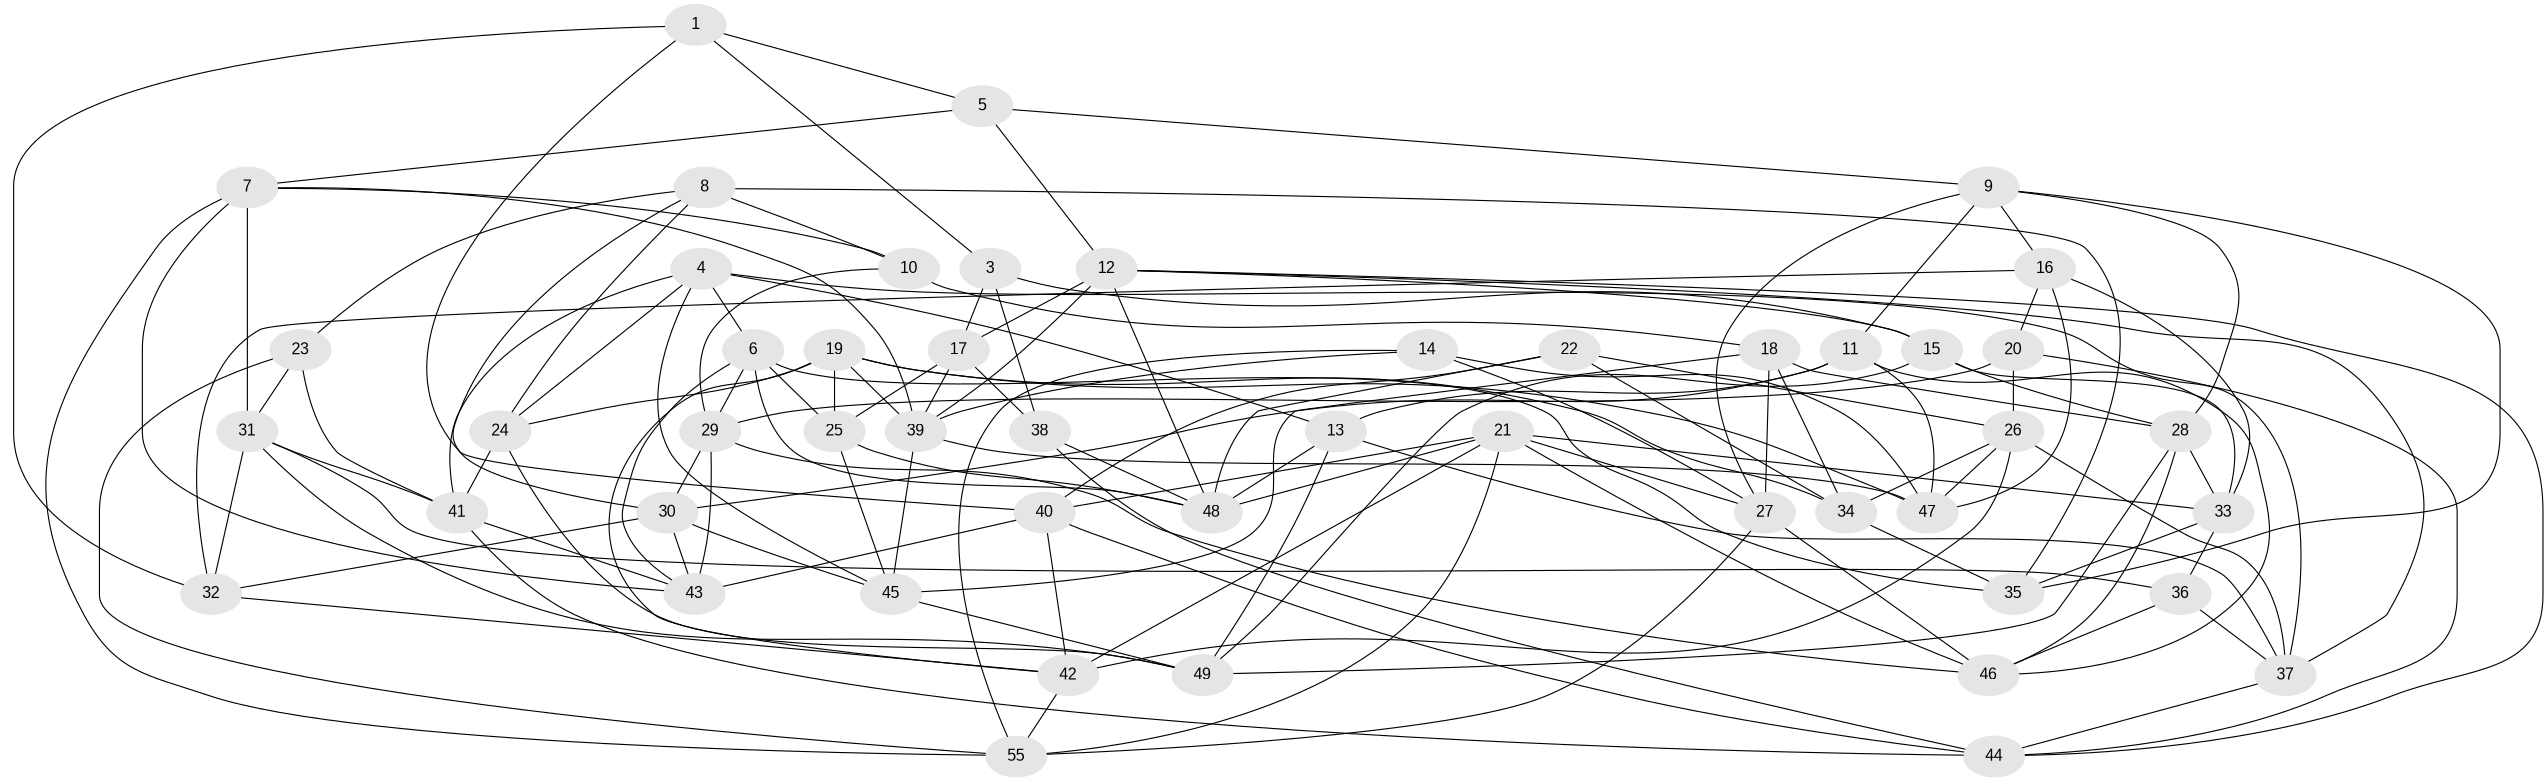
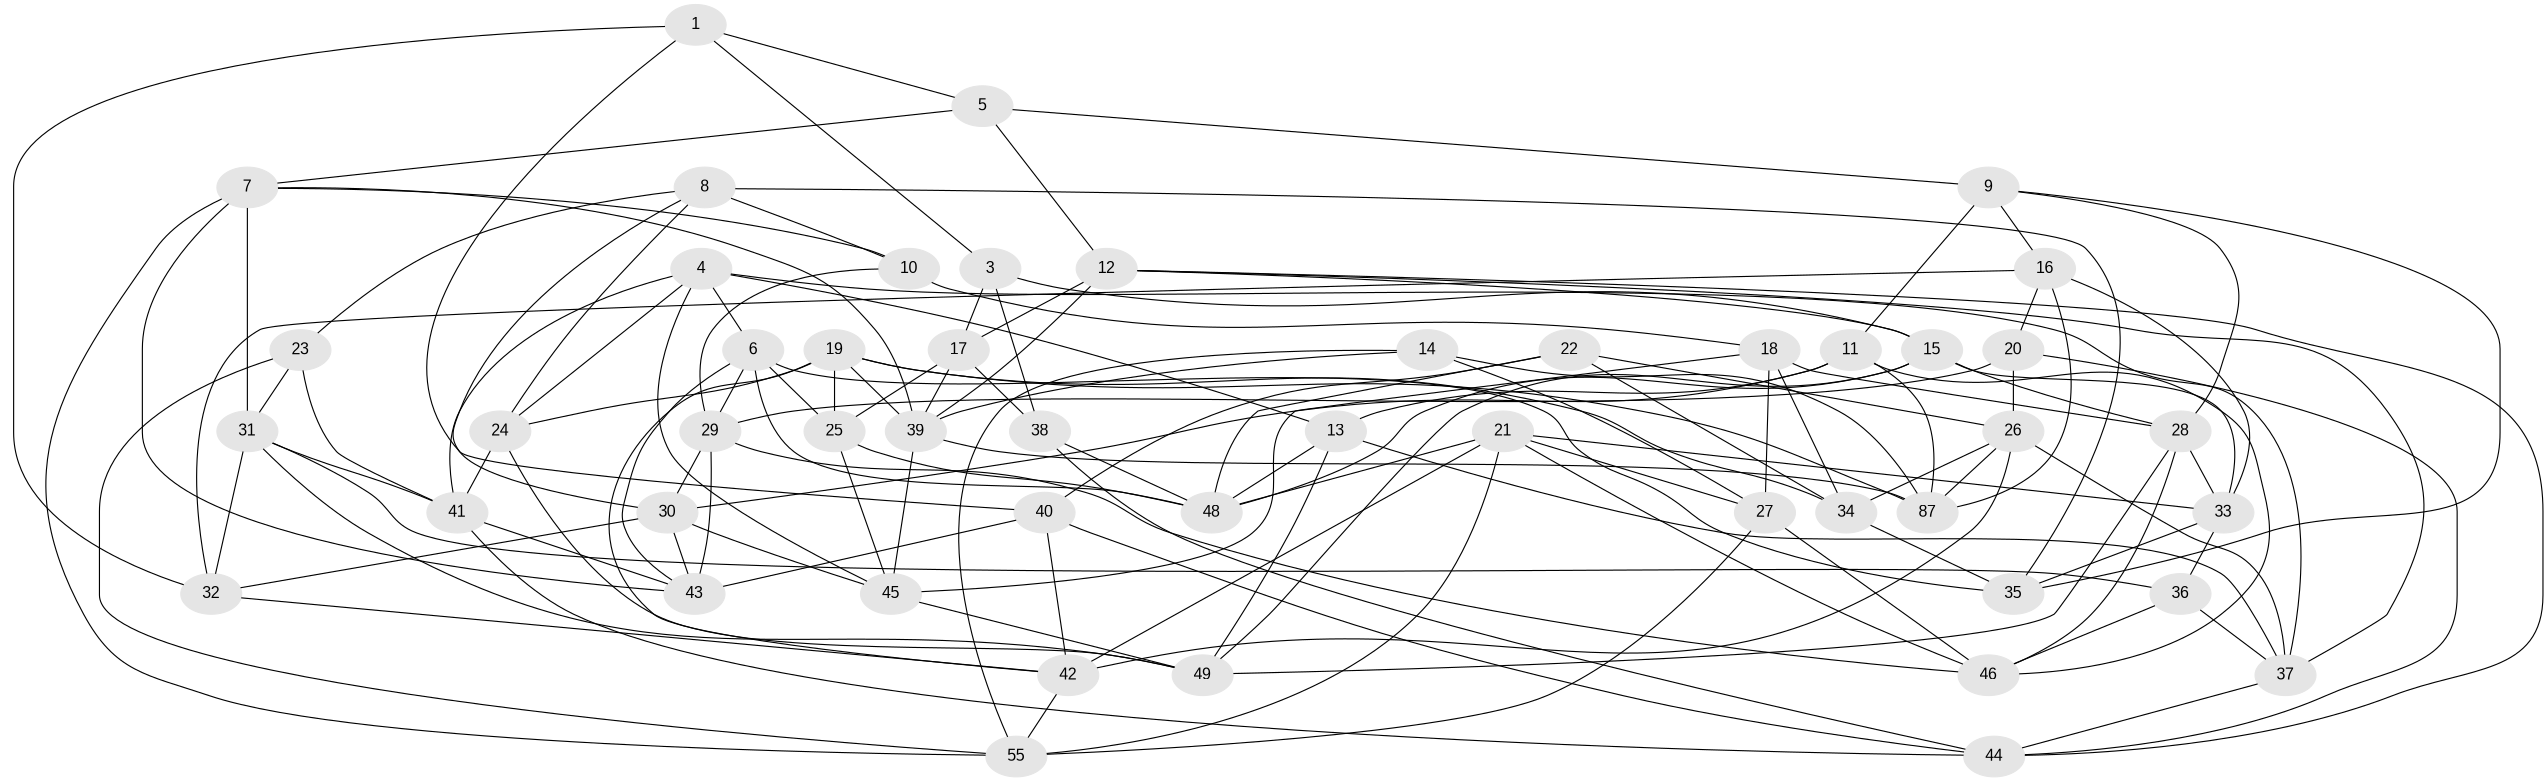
edge "9" -- "27": removed
edge "12" -- "48": now "15" -- "48"
edge "21" -- "40": removed
node "47": label "47" -> "87"
